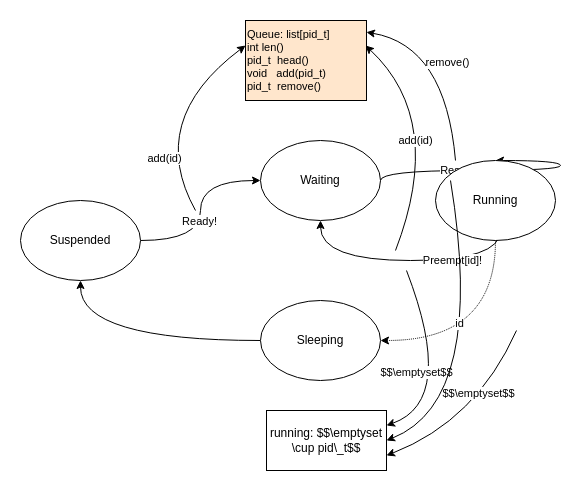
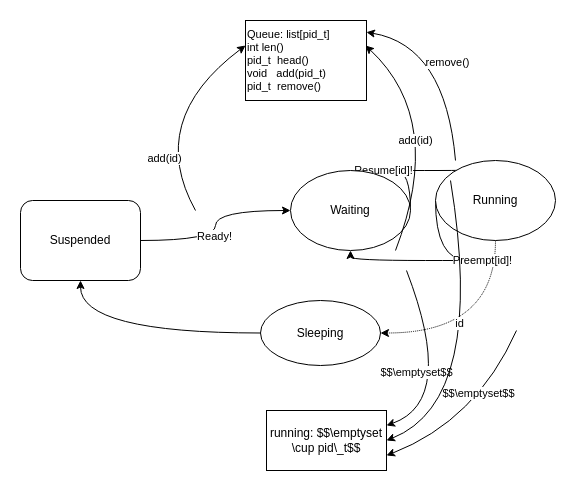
node "Queue: list[pid_t] int len() pid_t head() void add(pid_t) pid_t remove()": fillcolor #ffe6cc -> #ffffff
node "Waiting": moved (321, 181) -> (351, 211)
node "Suspended": shape ellipse -> rounded rectangle
node "Sleeping": size 120x80 -> 120x65
